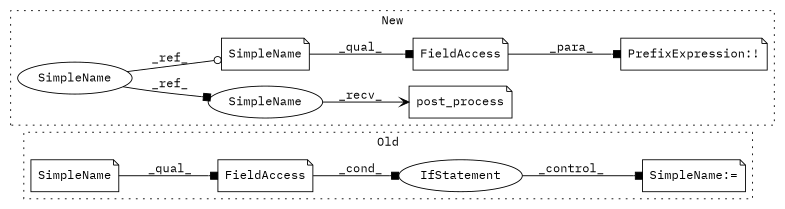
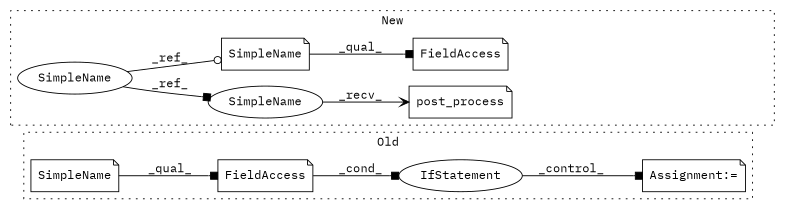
node "PrefixExpression:!": removed
node "SimpleName:=": label "SimpleName:=" -> "Assignment:="
